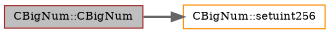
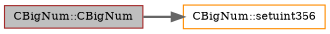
node "CBigNum::setuint256": label "CBigNum::setuint256" -> "CBigNum::setuint356"
